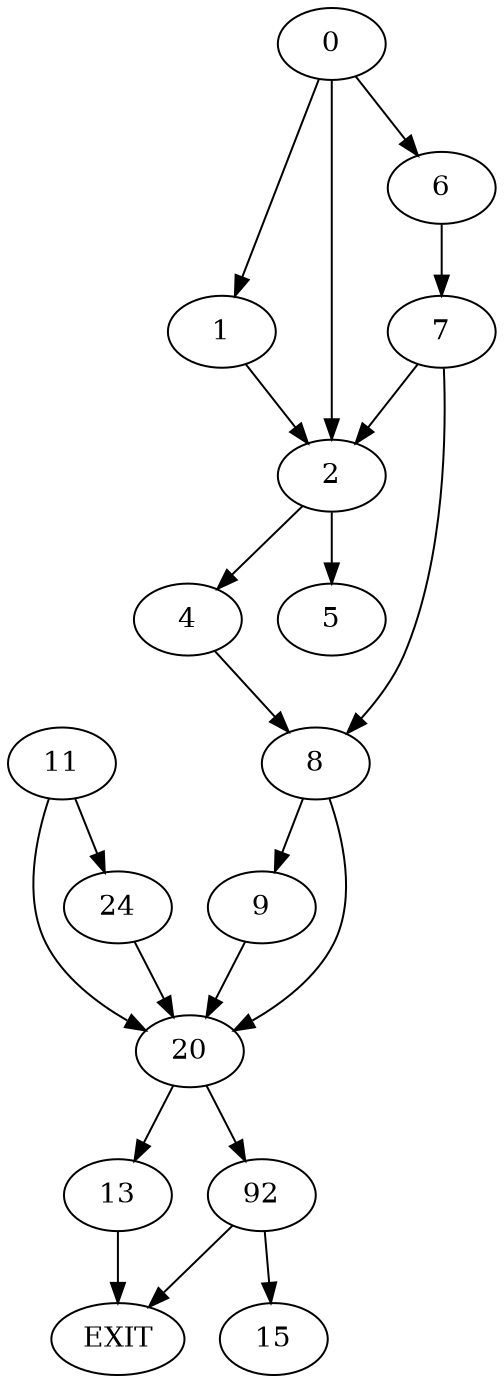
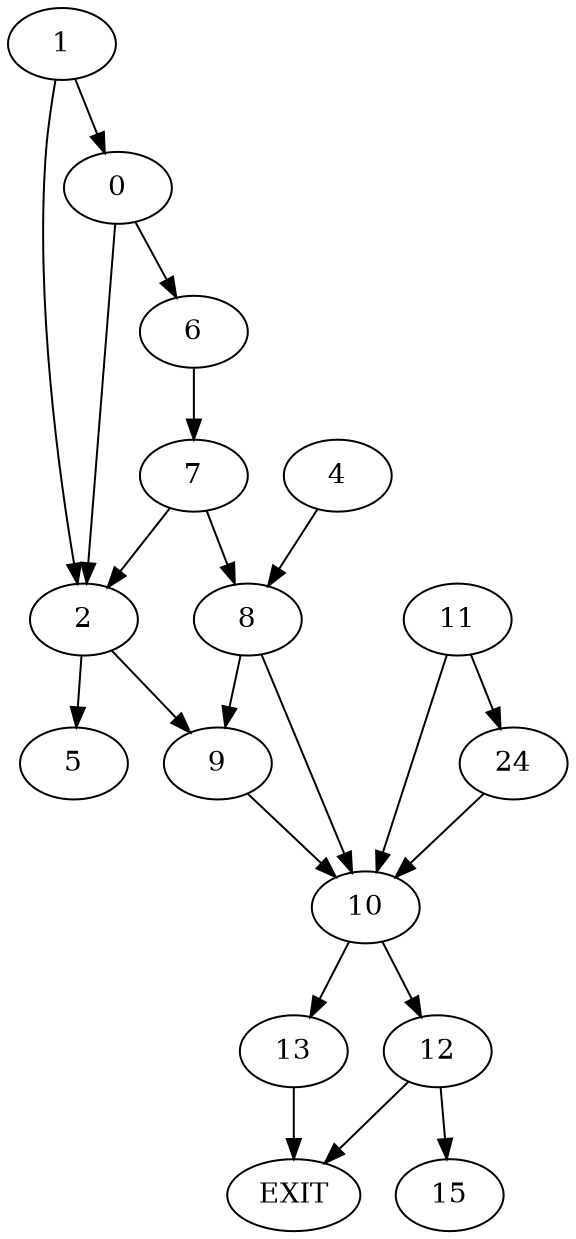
edge "0" -> "1": reversed
edge "2" -> "4": now "2" -> "9"
node "20": label "20" -> "10"
node "92": label "92" -> "12"
